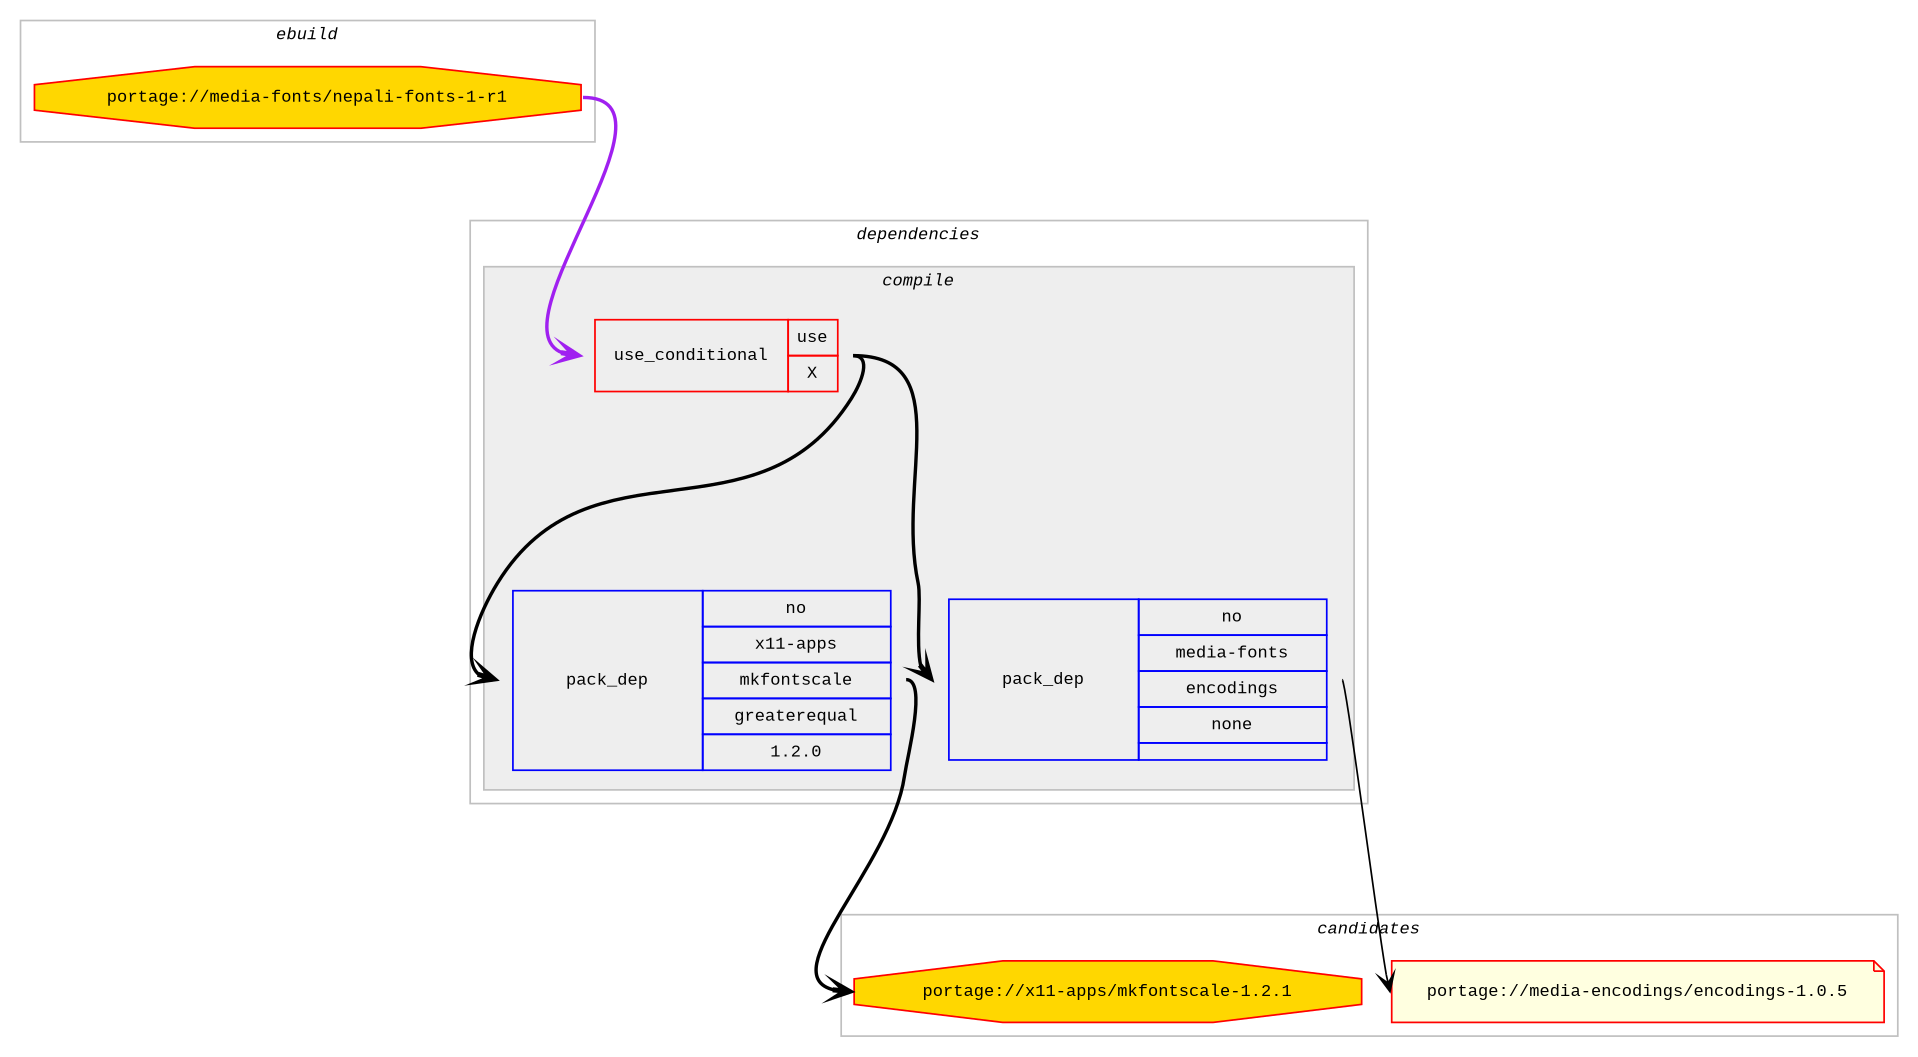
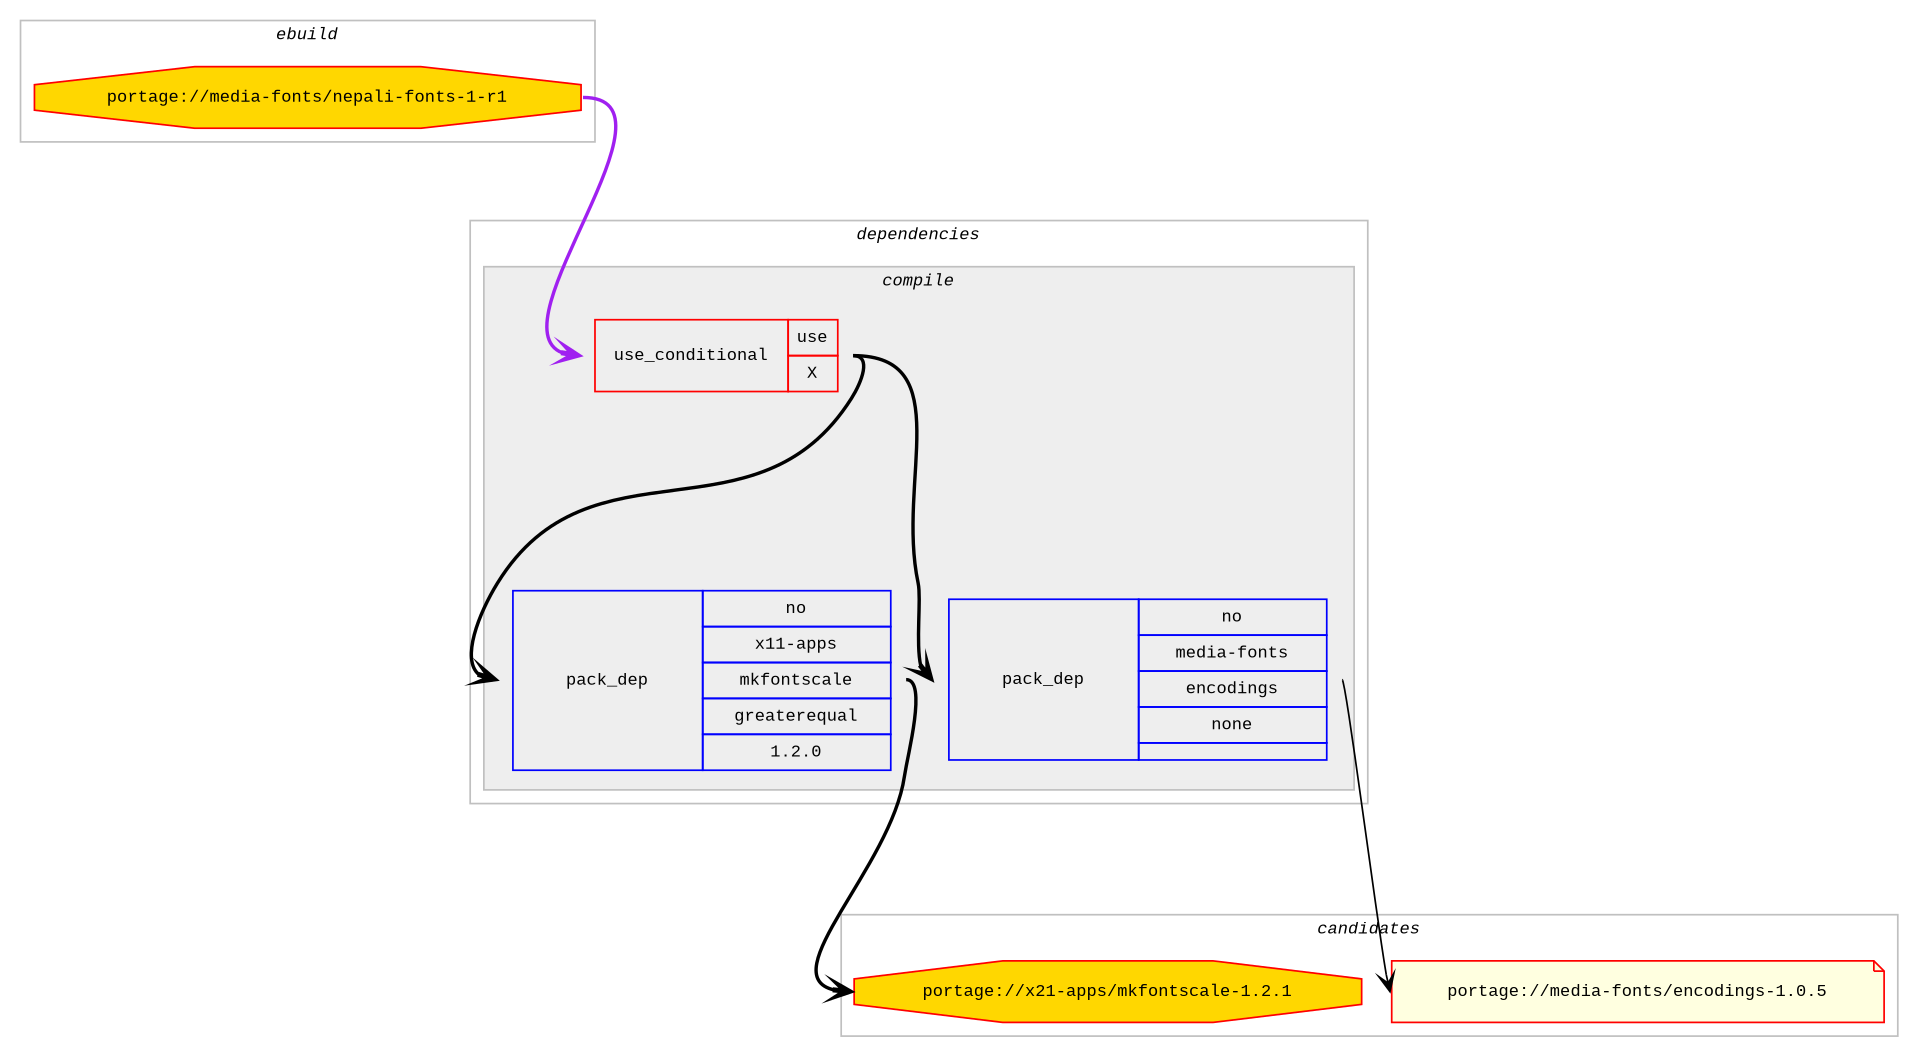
node "portage://x11-apps/mkfontscale-1.2.1": label "portage://x11-apps/mkfontscale-1.2.1" -> "portage://x21-apps/mkfontscale-1.2.1"
node "portage://media-encodings/encodings-1.0.5": label "portage://media-encodings/encodings-1.0.5" -> "portage://media-fonts/encodings-1.0.5"
